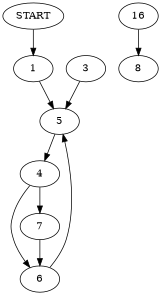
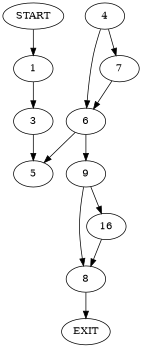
edge "1" -> "5": now "1" -> "3"
edge "5" -> "4": removed
node "9": added
node "EXIT": added
